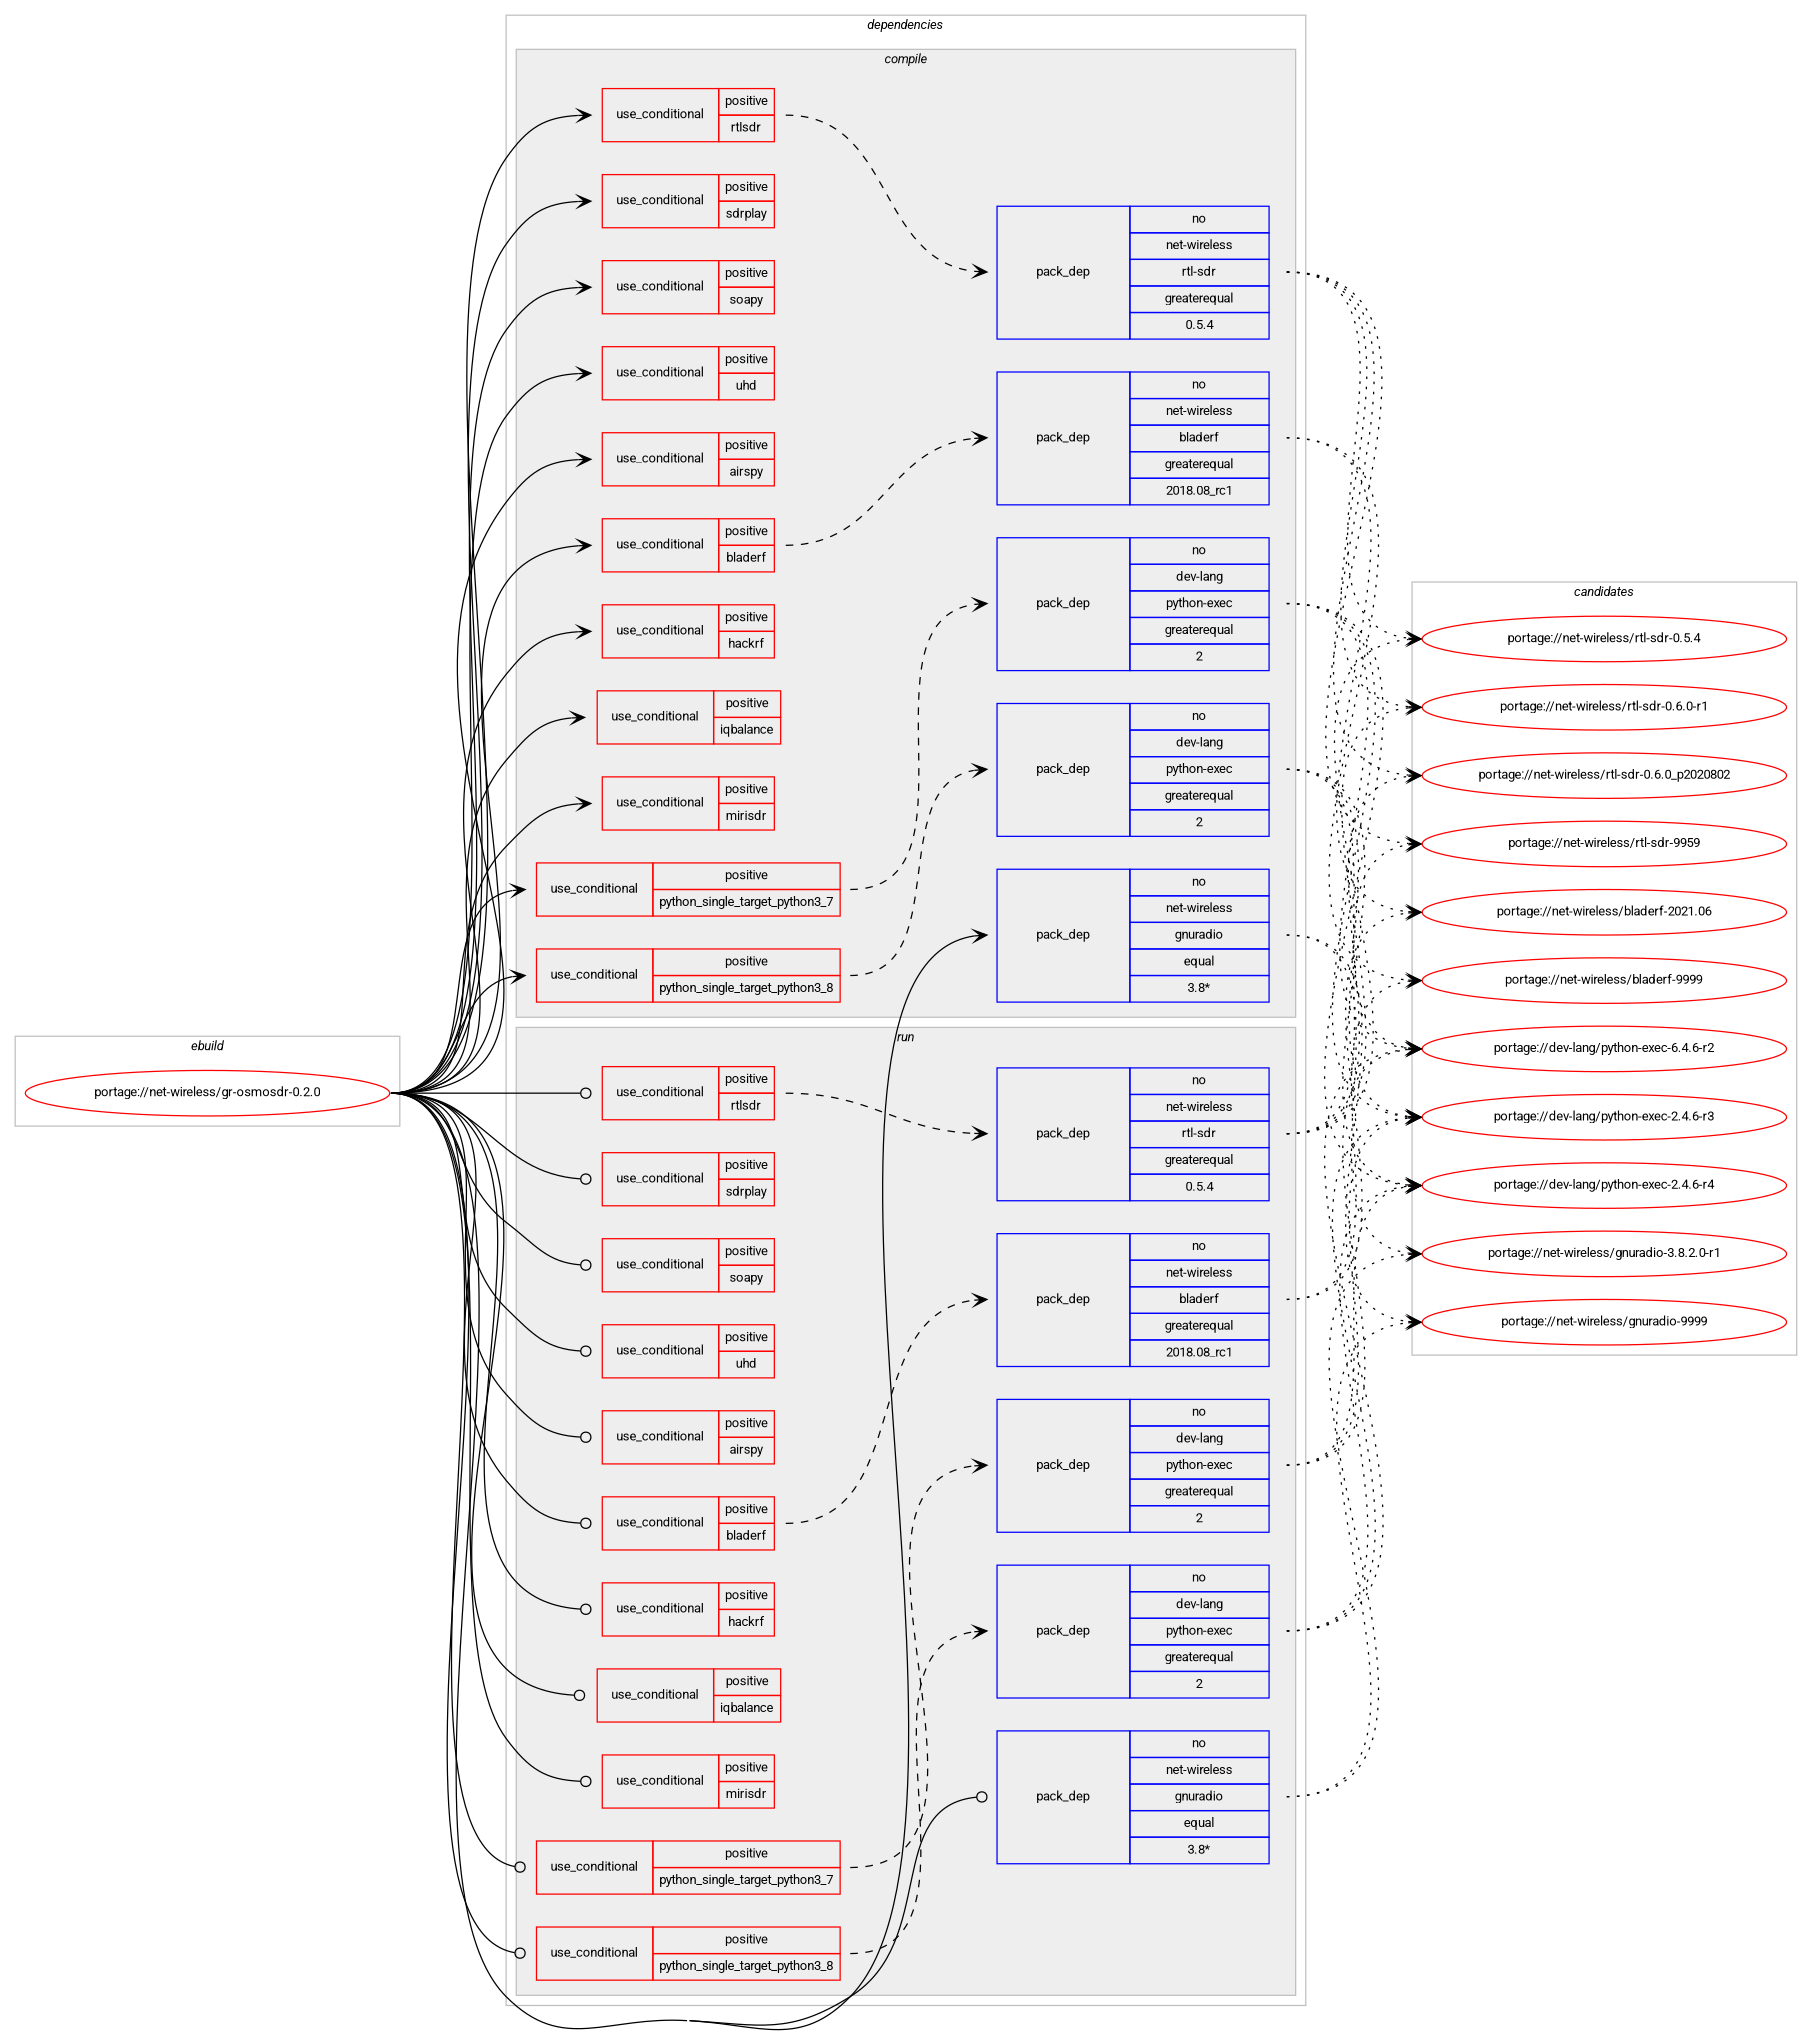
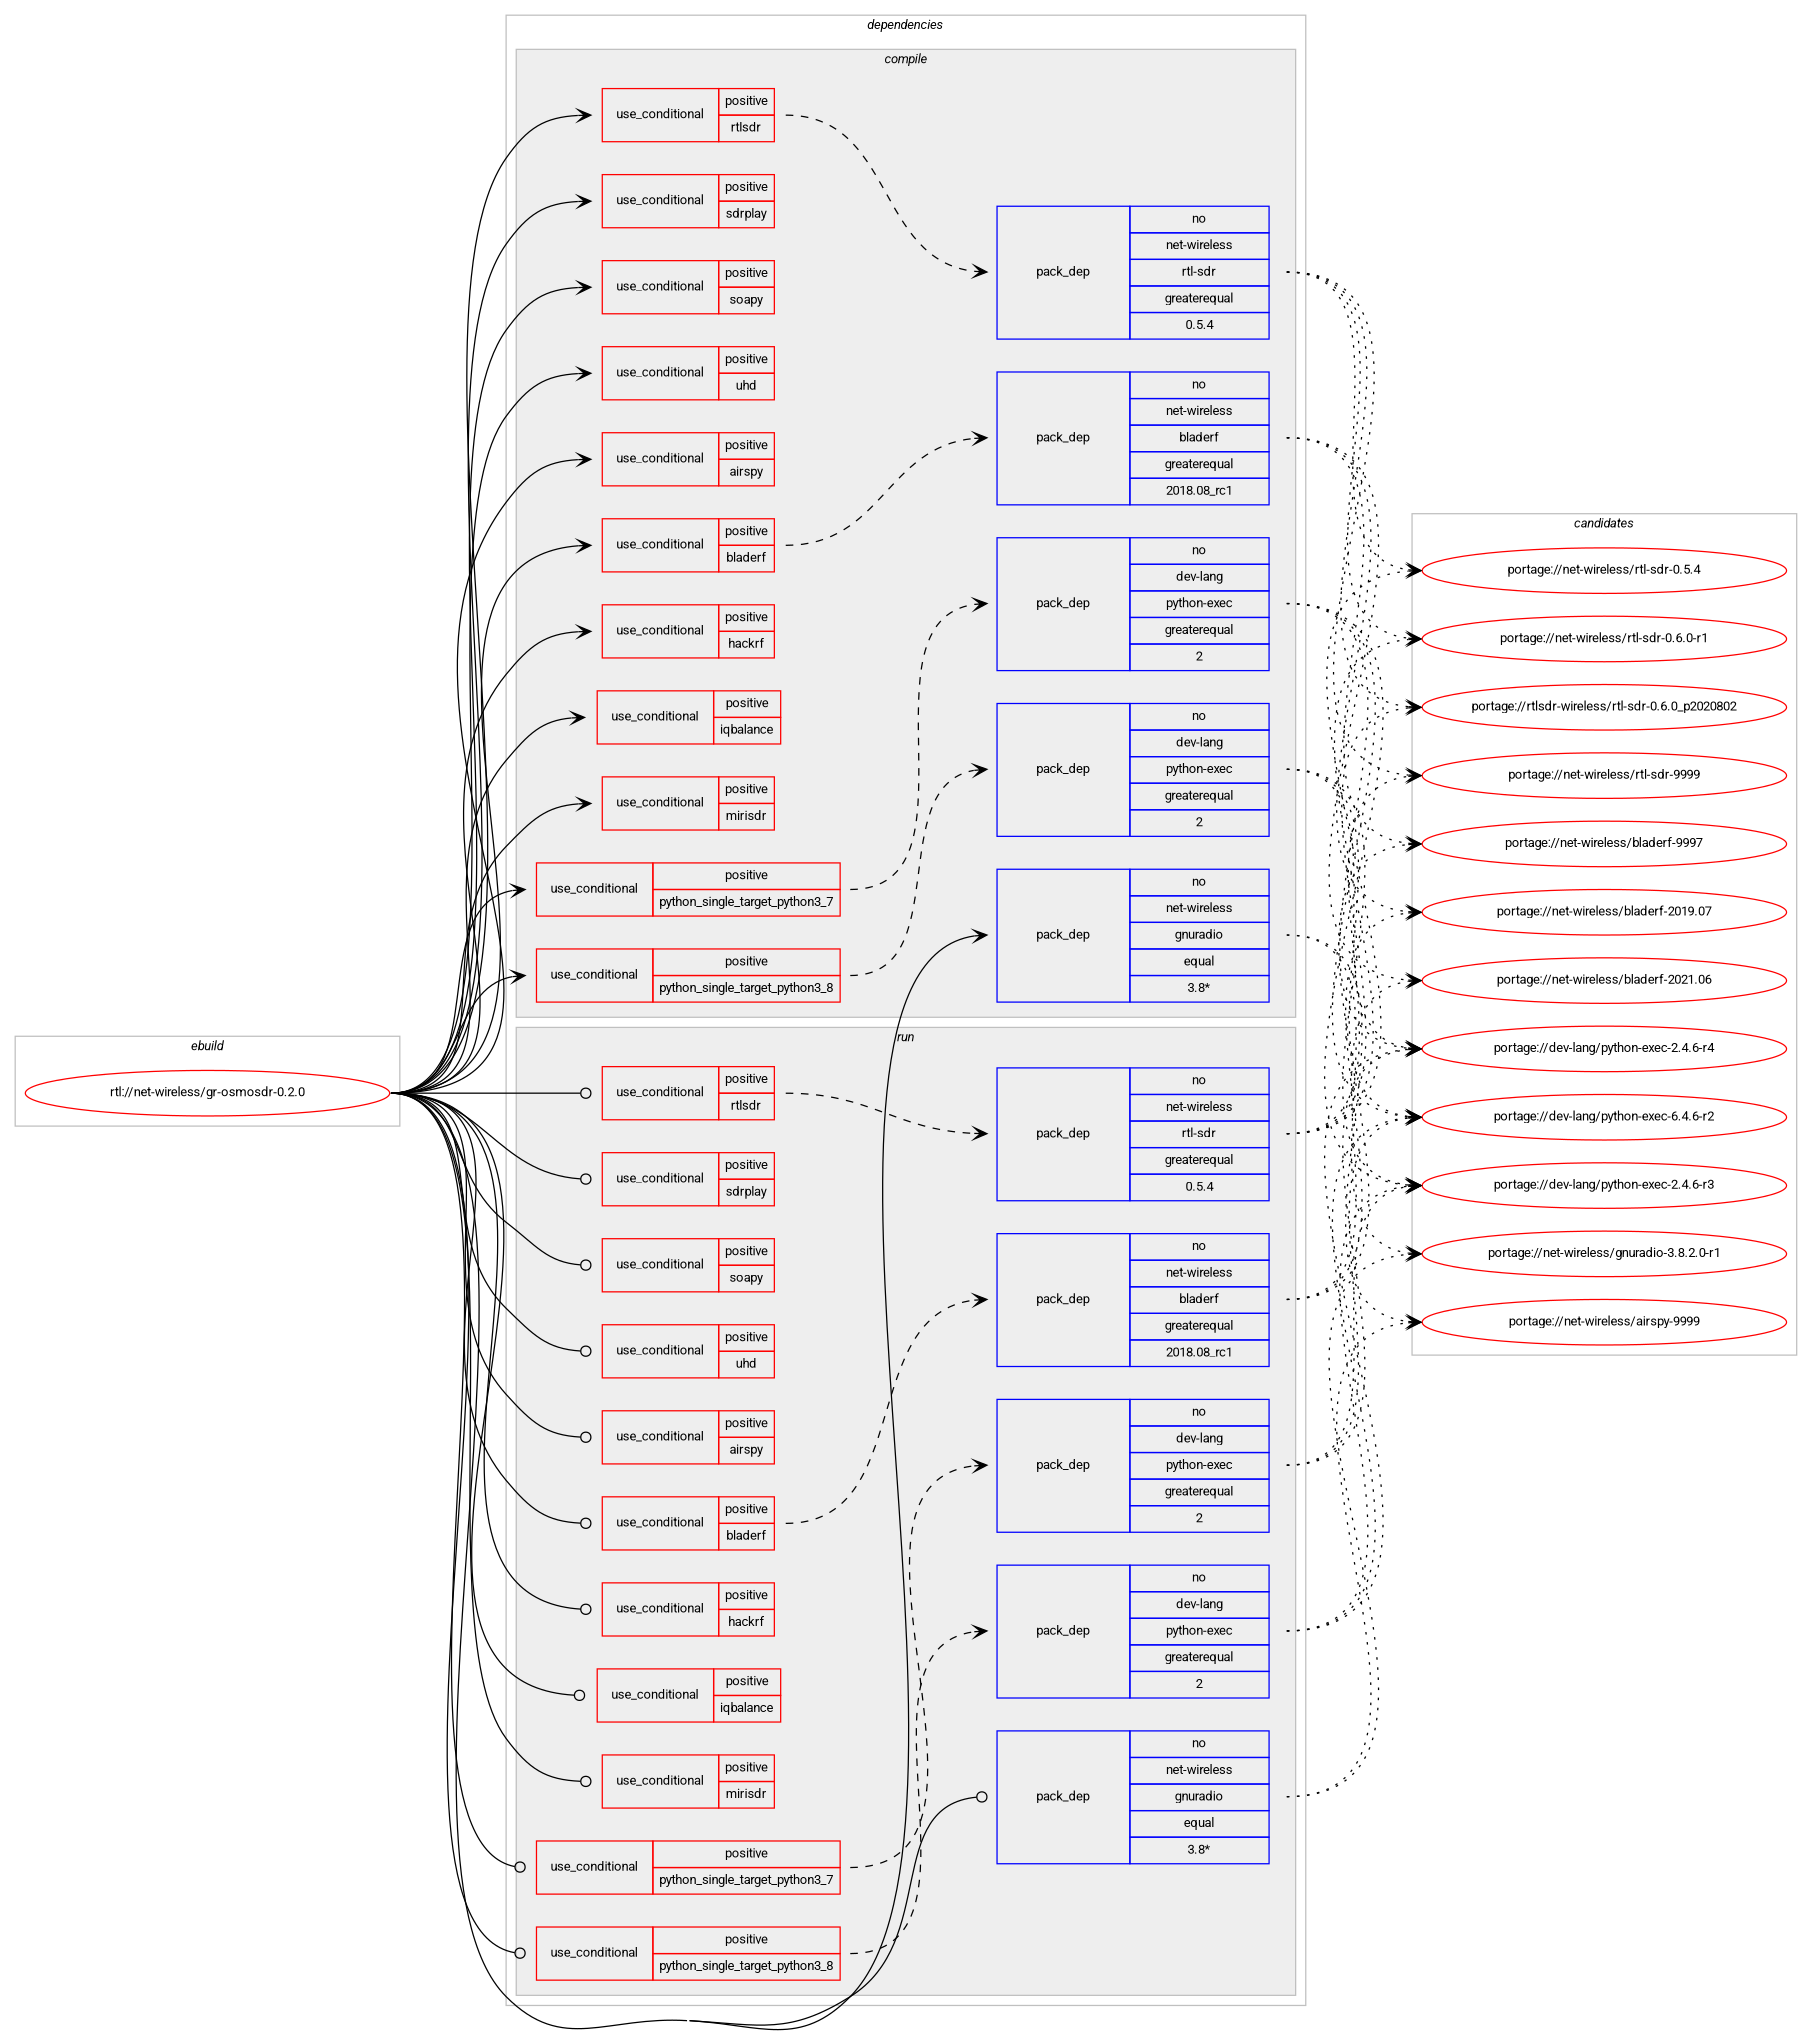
node "portage://net-wireless/rtl-sdr-0.6.0_p2020802": label "portage://net-wireless/rtl-sdr-0.6.0_p2020802" -> "portage://rtlsdr-wireless/rtl-sdr-0.6.0_p2020802"
node "portage://net-wireless/rtl-sdr-9959": label "portage://net-wireless/rtl-sdr-9959" -> "portage://net-wireless/rtl-sdr-9999"
node "portage://net-wireless/bladerf-2019.07": added
node "portage://net-wireless/bladerf-9999": label "portage://net-wireless/bladerf-9999" -> "portage://net-wireless/bladerf-9997"
node "portage://net-wireless/gr-osmosdr-0.2.0": label "portage://net-wireless/gr-osmosdr-0.2.0" -> "rtl://net-wireless/gr-osmosdr-0.2.0"
node "portage://net-wireless/gnuradio-9999": label "portage://net-wireless/gnuradio-9999" -> "portage://net-wireless/airspy-9999"
